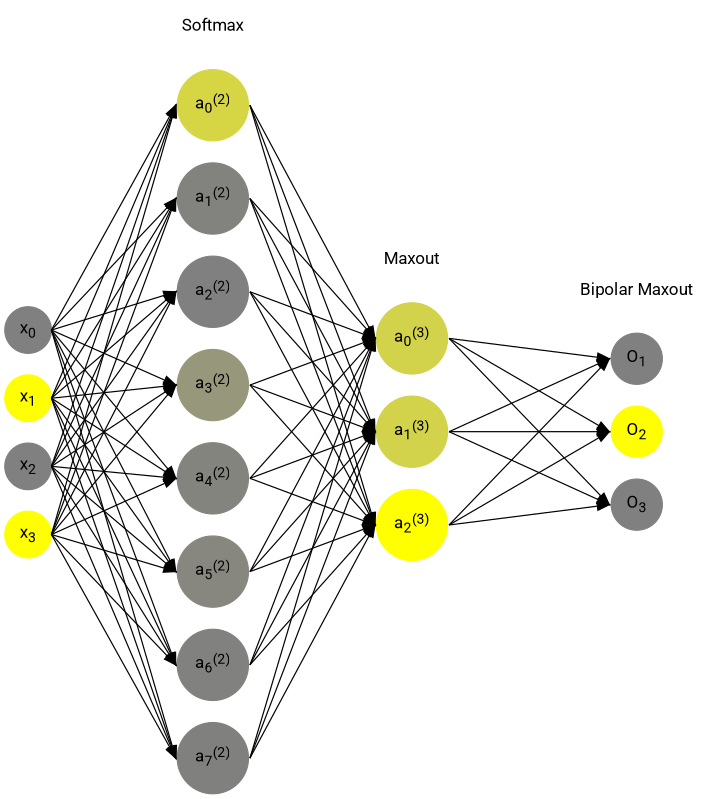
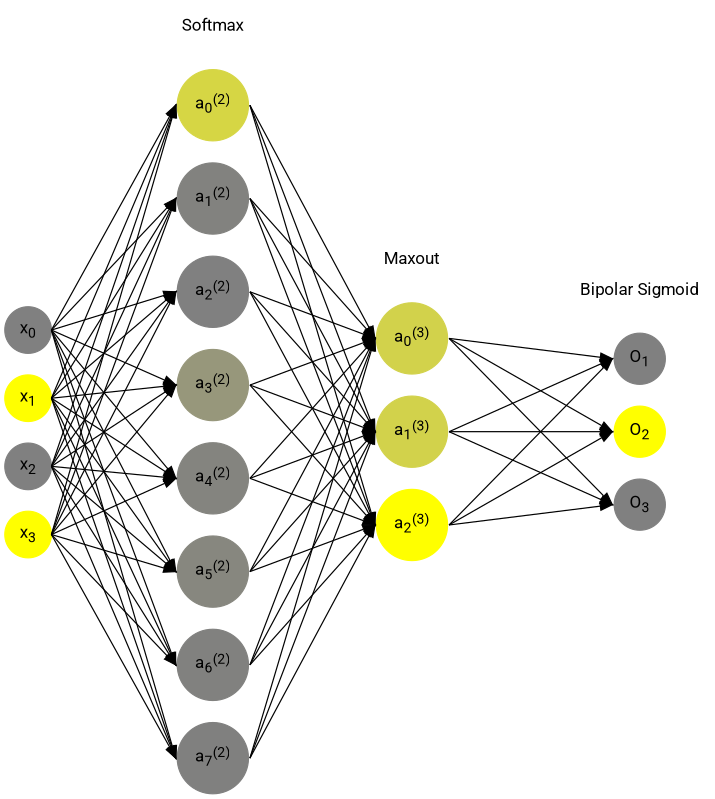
node "Bipolar Maxout": label "Bipolar Maxout" -> "Bipolar Sigmoid"
